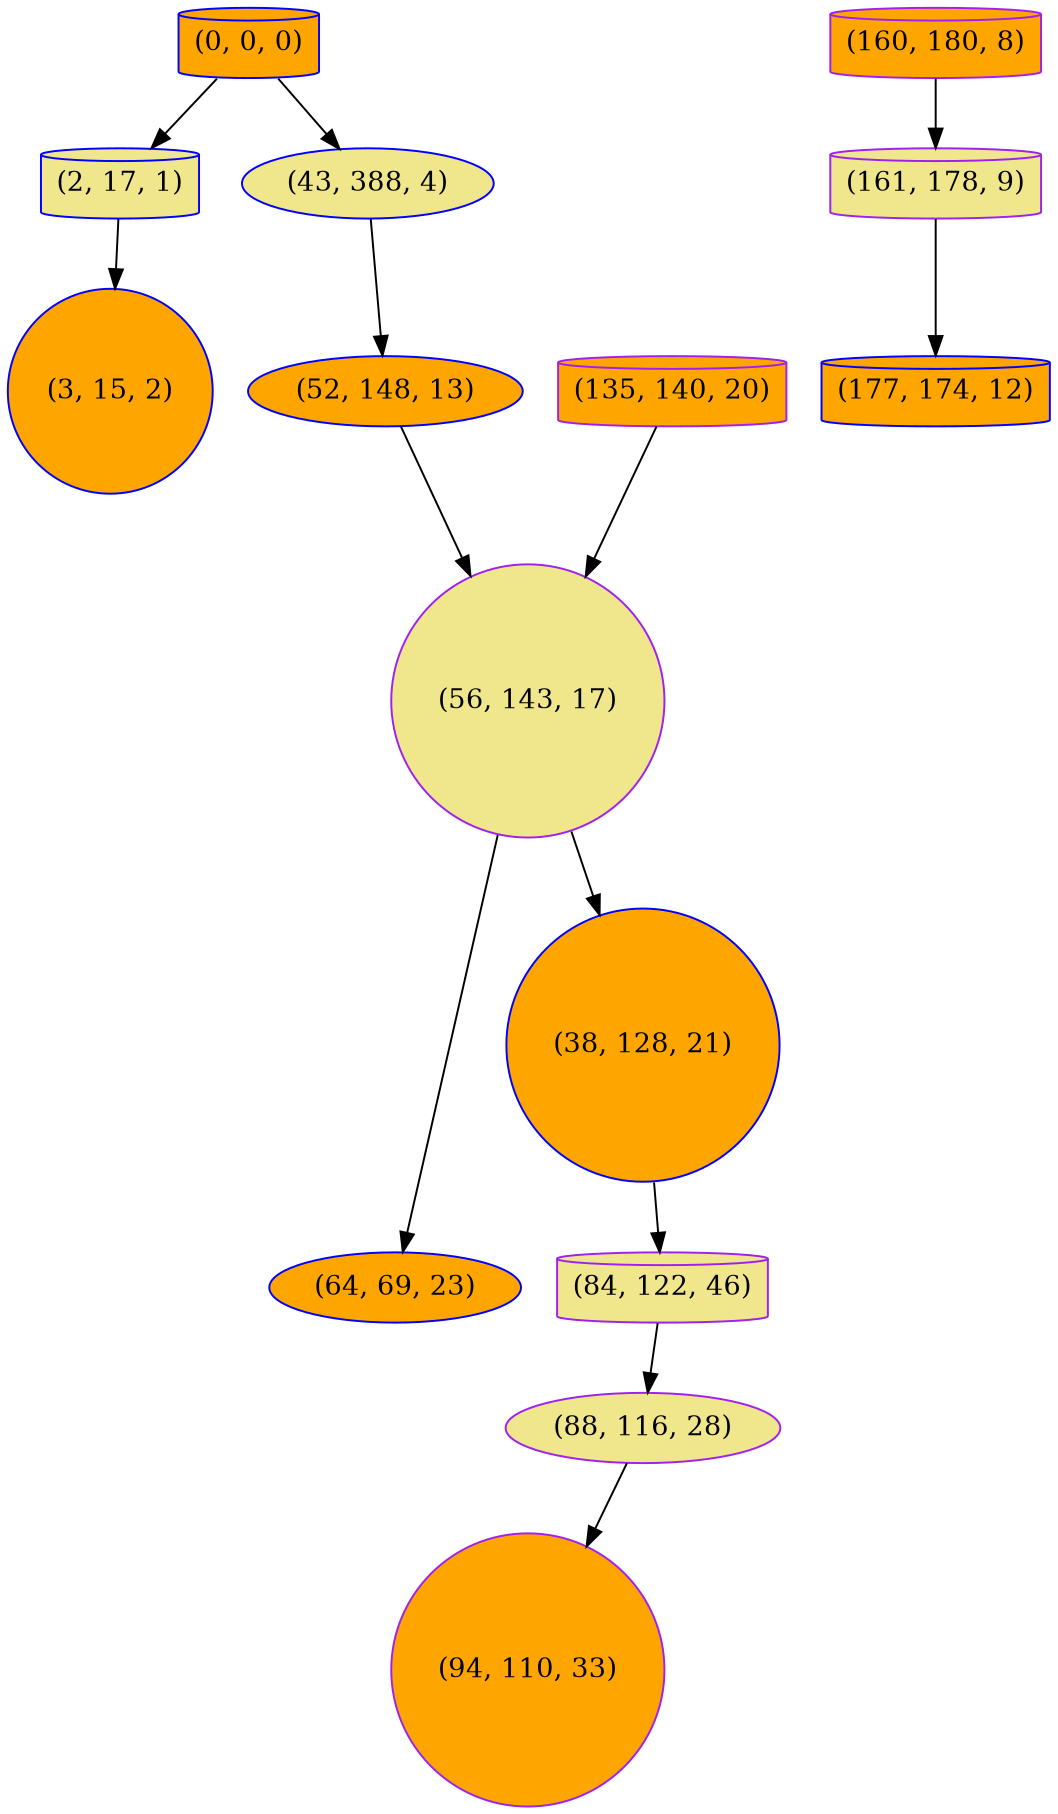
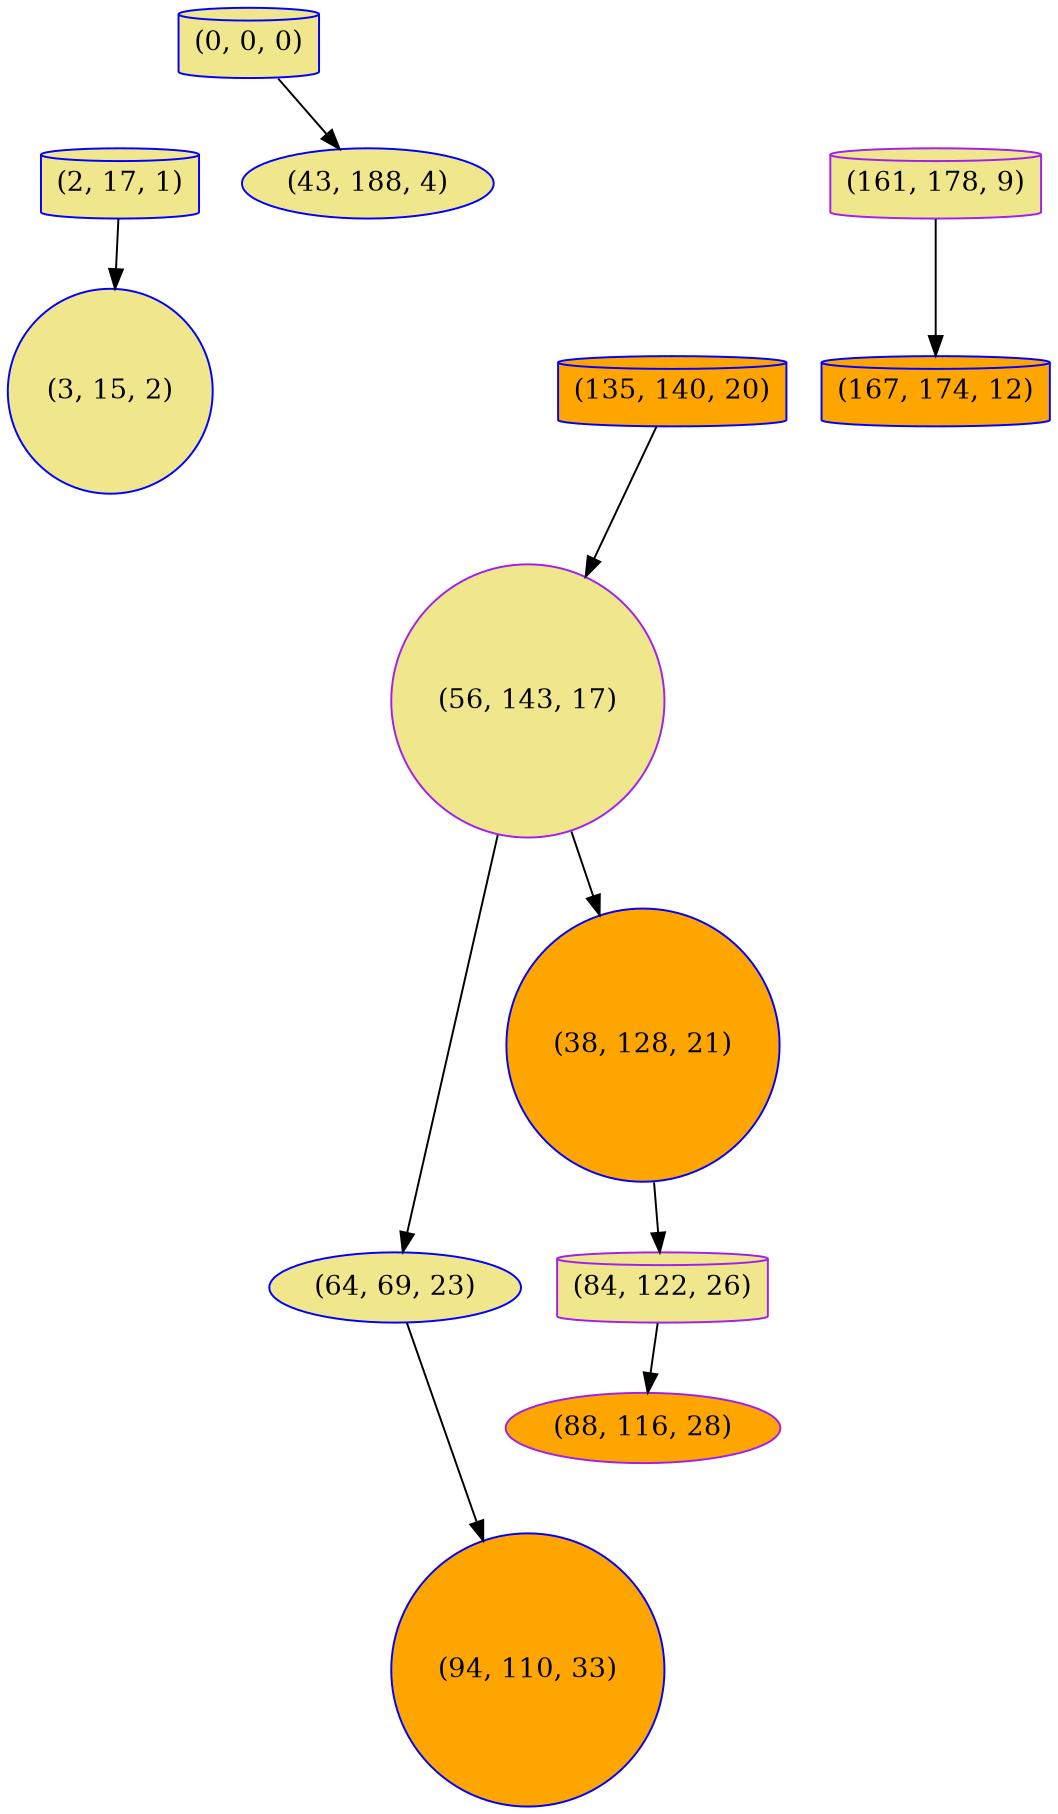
node "(0, 0, 0)": fillcolor orange -> khaki
node "(160, 180, 8)": removed
edge "(0, 0, 0)" -> "(2, 17, 1)": removed
node "(43, 388, 4)": label "(43, 388, 4)" -> "(43, 188, 4)"
node "(3, 15, 2)": fillcolor orange -> khaki
node "(52, 148, 13)": removed
node "(135, 140, 20)": color purple -> blue
node "(177, 174, 12)": label "(177, 174, 12)" -> "(167, 174, 12)"
node "(64, 69, 23)": fillcolor orange -> khaki
node "(84, 122, 46)": label "(84, 122, 46)" -> "(84, 122, 26)"
node "(88, 116, 28)": fillcolor khaki -> orange
edge "(88, 116, 28)" -> "(94, 110, 33)": now "(64, 69, 23)" -> "(94, 110, 33)"
node "(94, 110, 33)": color purple -> blue
